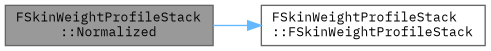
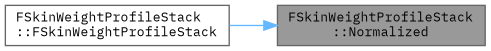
edge "FSkinWeightProfileStack ::Normalized" -> "FSkinWeightProfileStack ::FSkinWeightProfileStack": reversed
